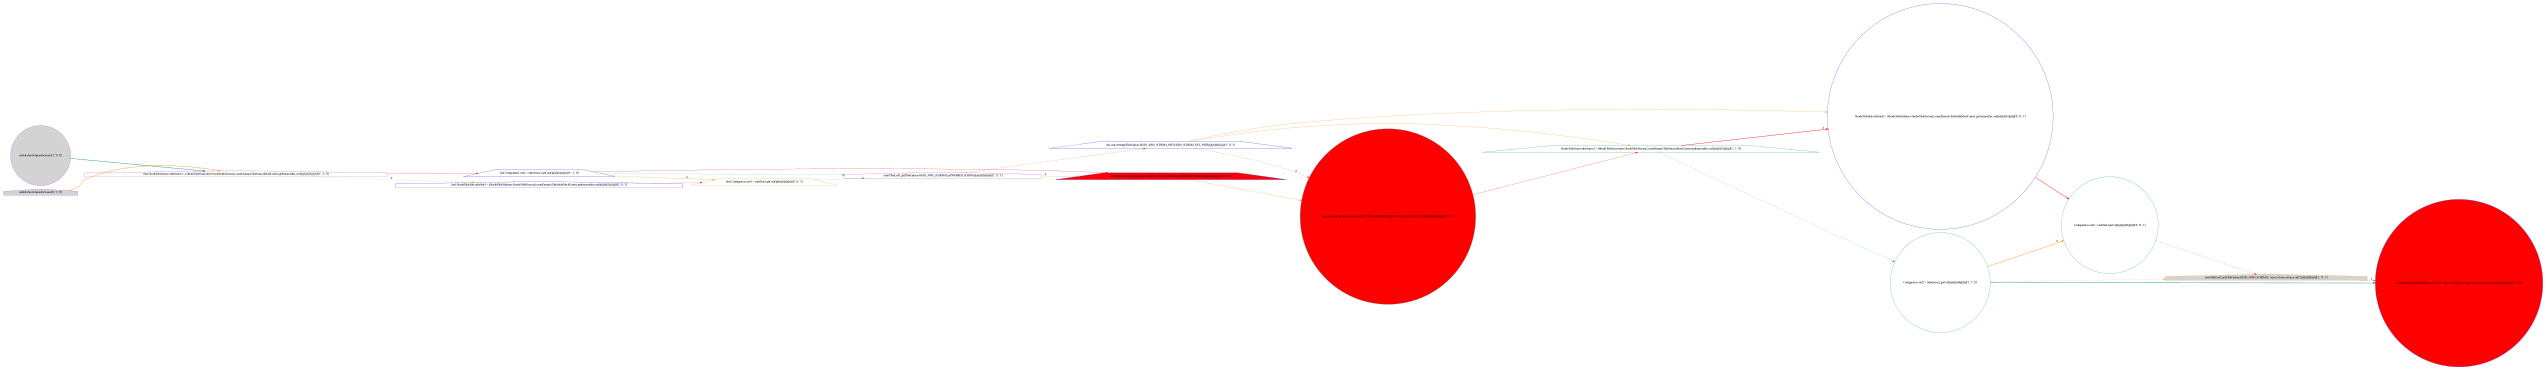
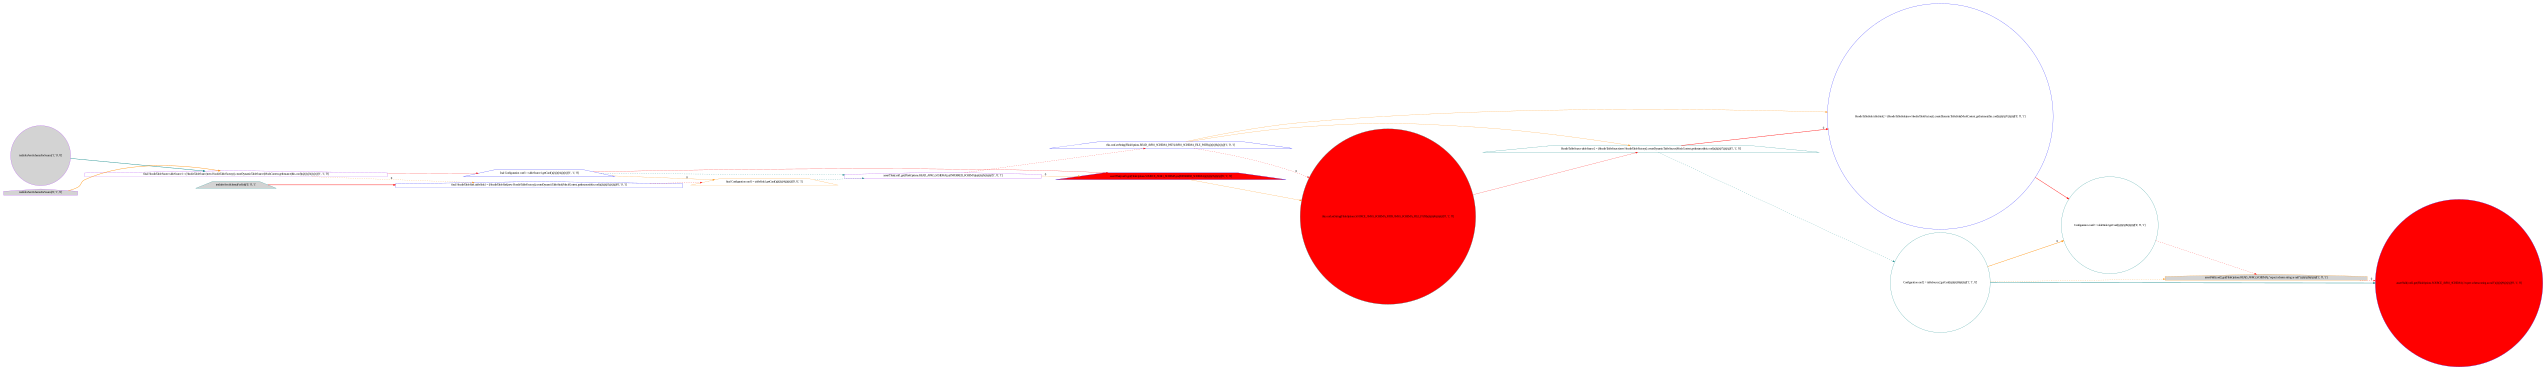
node "testInferAvroSchemaForSink['0', '0', '1']": added
